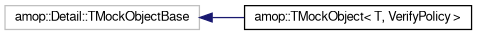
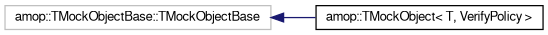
node "amop::Detail::TMockObjectBase": label "amop::Detail::TMockObjectBase" -> "amop::TMockObjectBase::TMockObjectBase"
